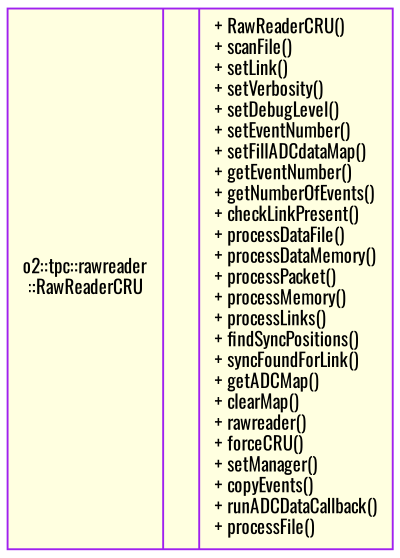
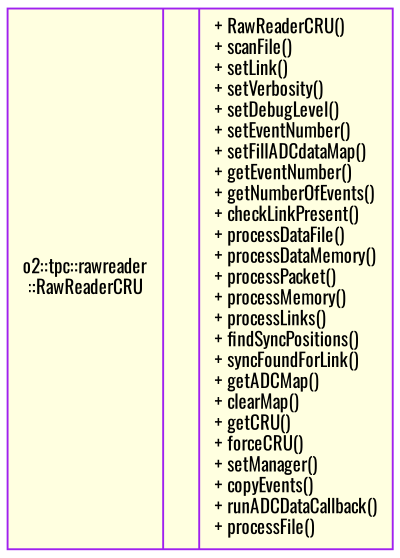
node "o2::tpc::rawreader": text "+ rawreader()" -> "+ getCRU()"
